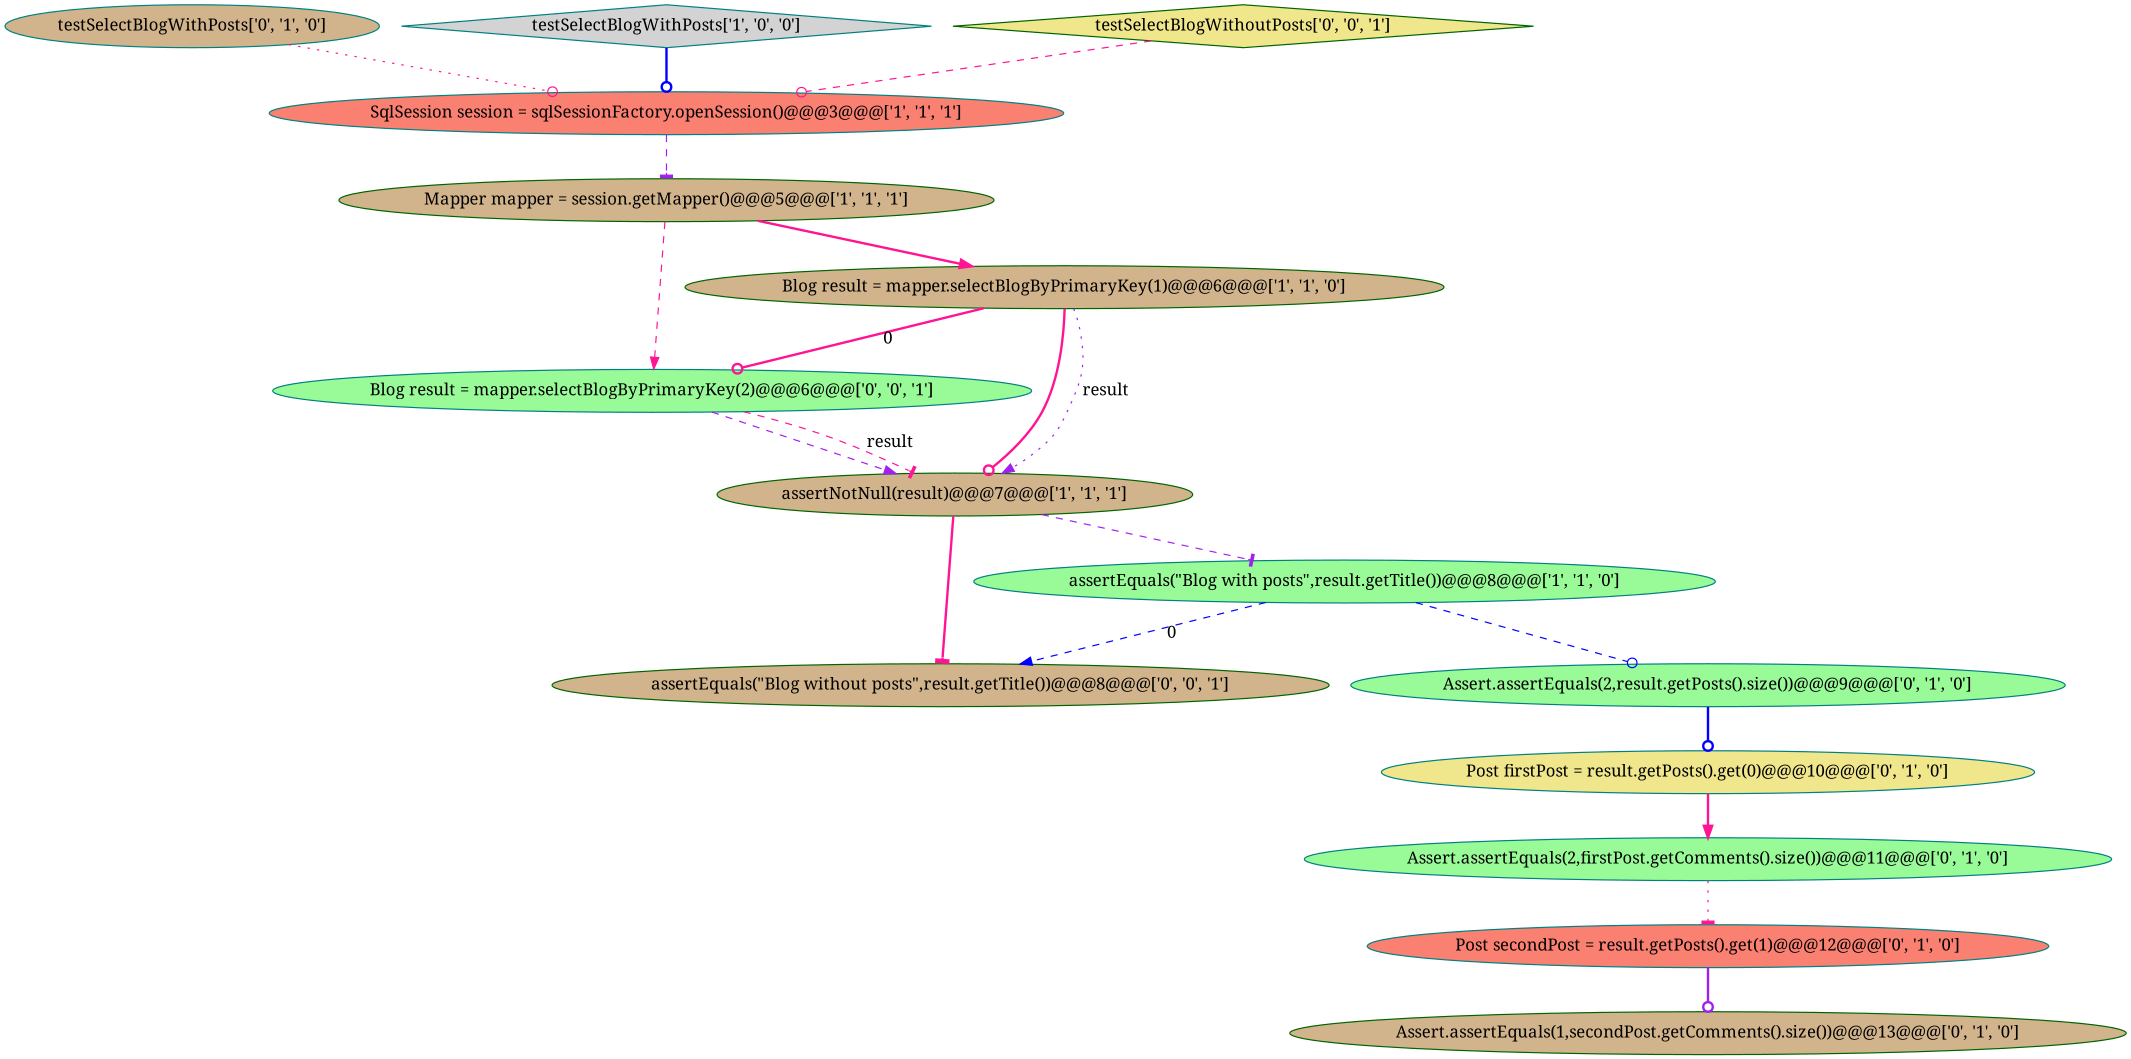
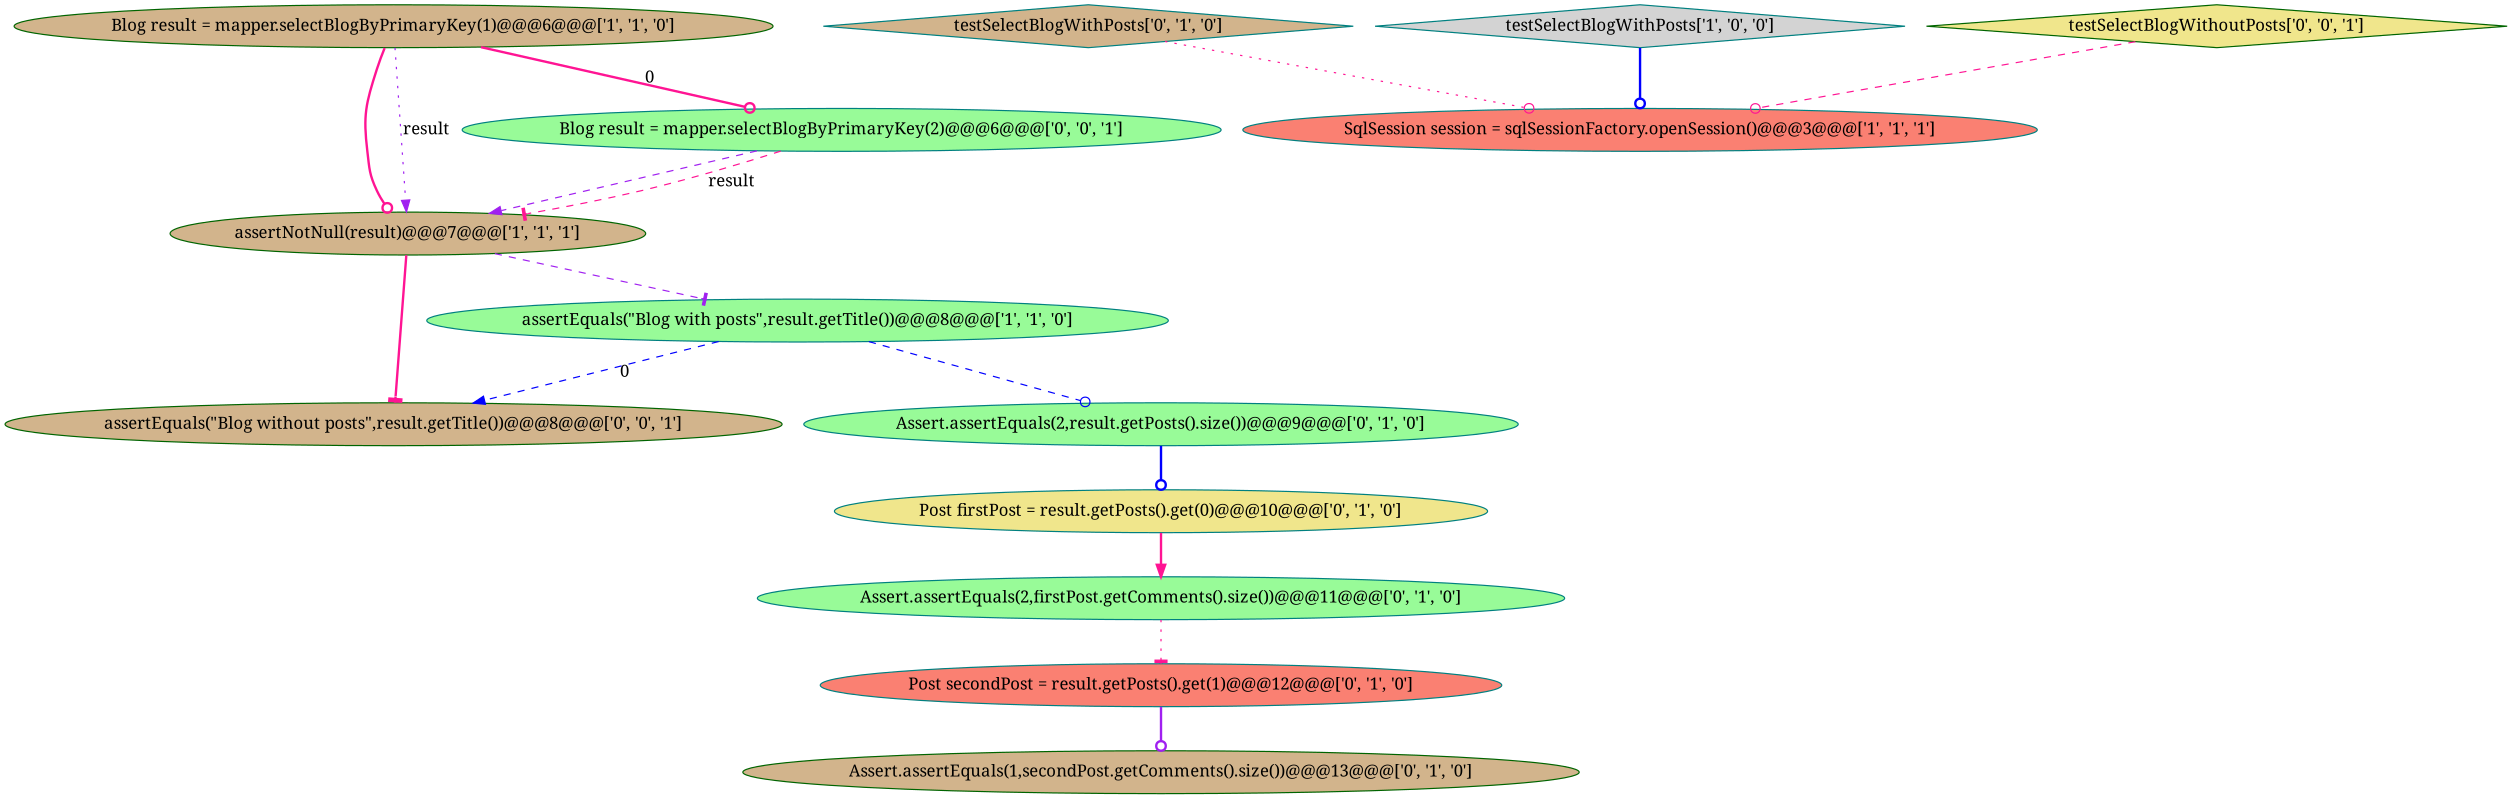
node "testSelectBlogWithPosts['0', '1', '0']": shape ellipse -> diamond
node "Mapper mapper = session.getMapper()@@@5@@@['1', '1', '1']": removed
